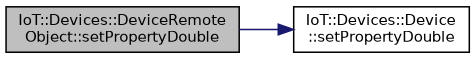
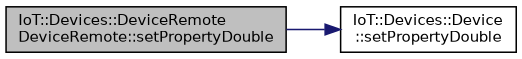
node "IoT::Devices::DeviceRemote Object::setPropertyDouble": label "IoT::Devices::DeviceRemote Object::setPropertyDouble" -> "IoT::Devices::DeviceRemote DeviceRemote::setPropertyDouble"
